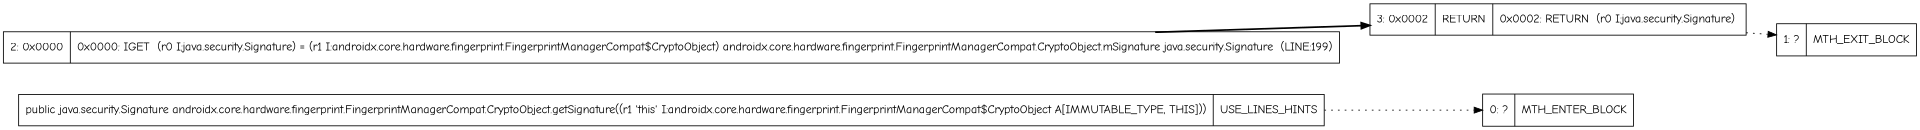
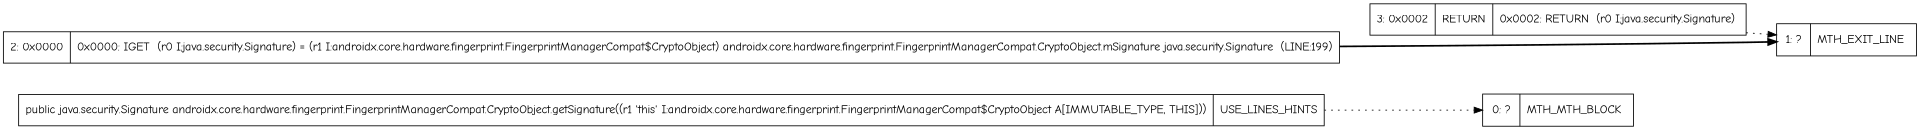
edge "2: 0x0000" -> "3: 0x0002": now "2: 0x0000" -> "1: ?"
node "1: ?": text "MTH_EXIT_BLOCK" -> "MTH_EXIT_LINE"
node "0: ?": text "MTH_ENTER_BLOCK" -> "MTH_MTH_BLOCK"
